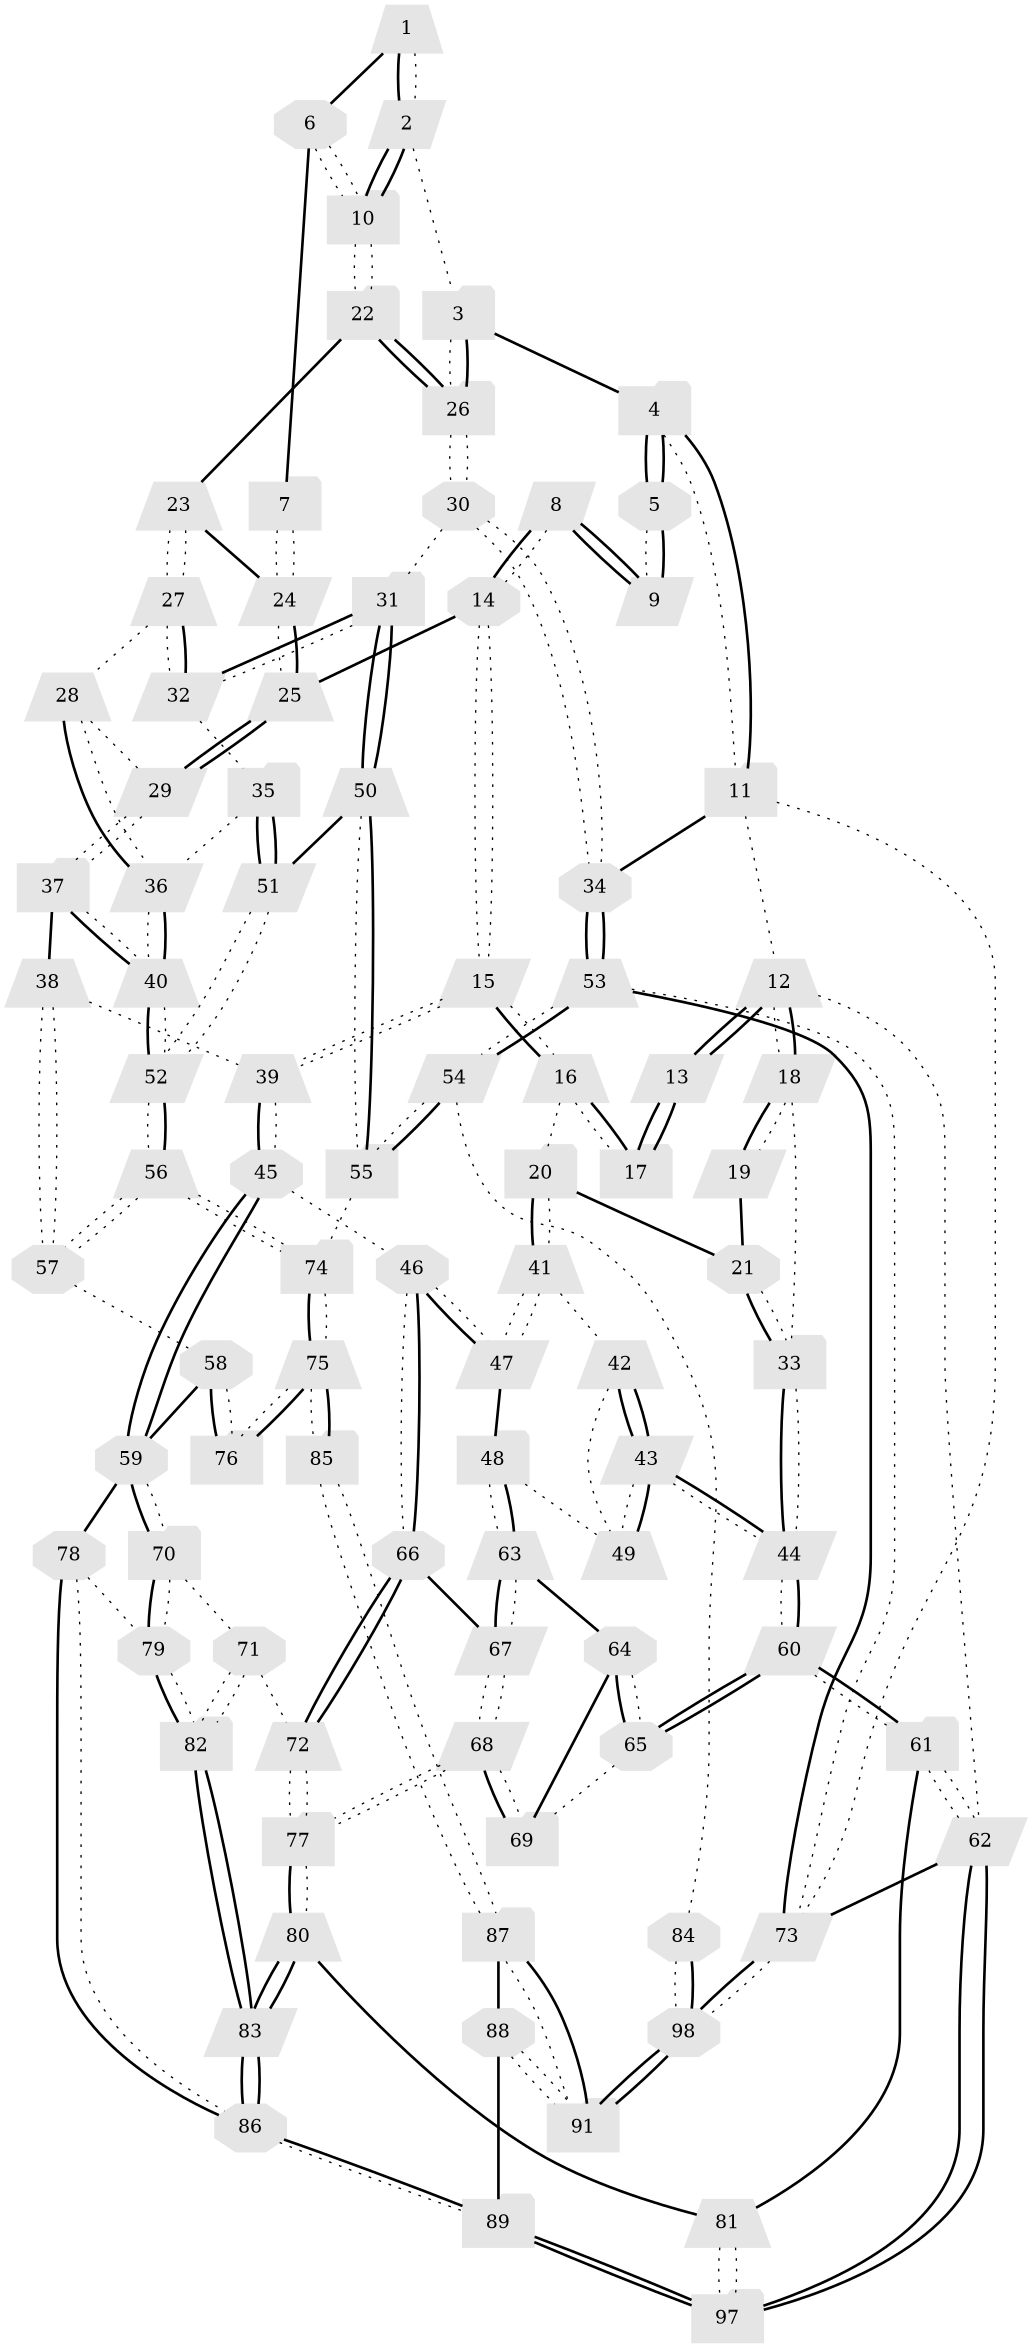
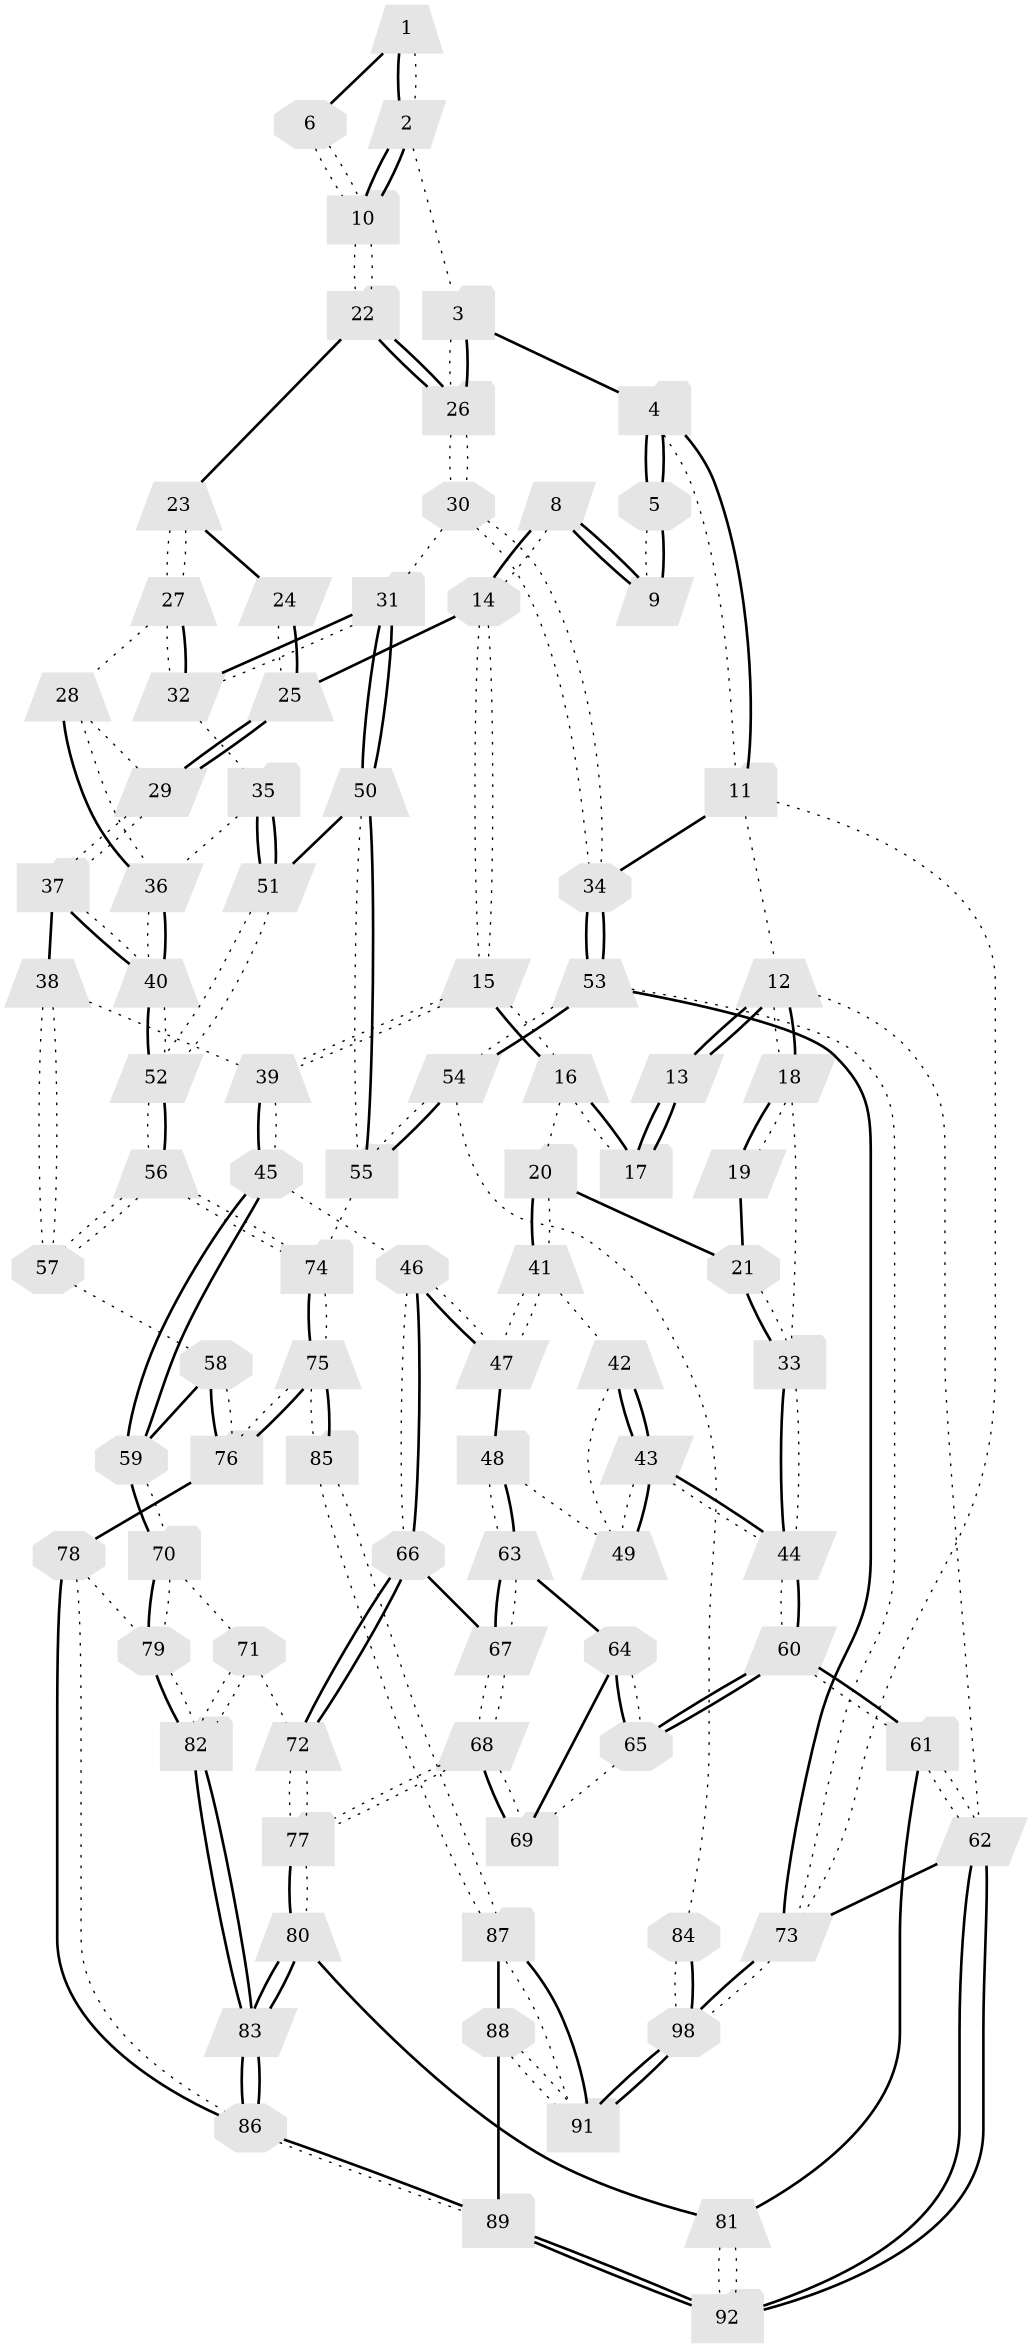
node "7": removed
edge "59" -- "78": now "76" -- "78"
node "97": label "97" -> "92"
